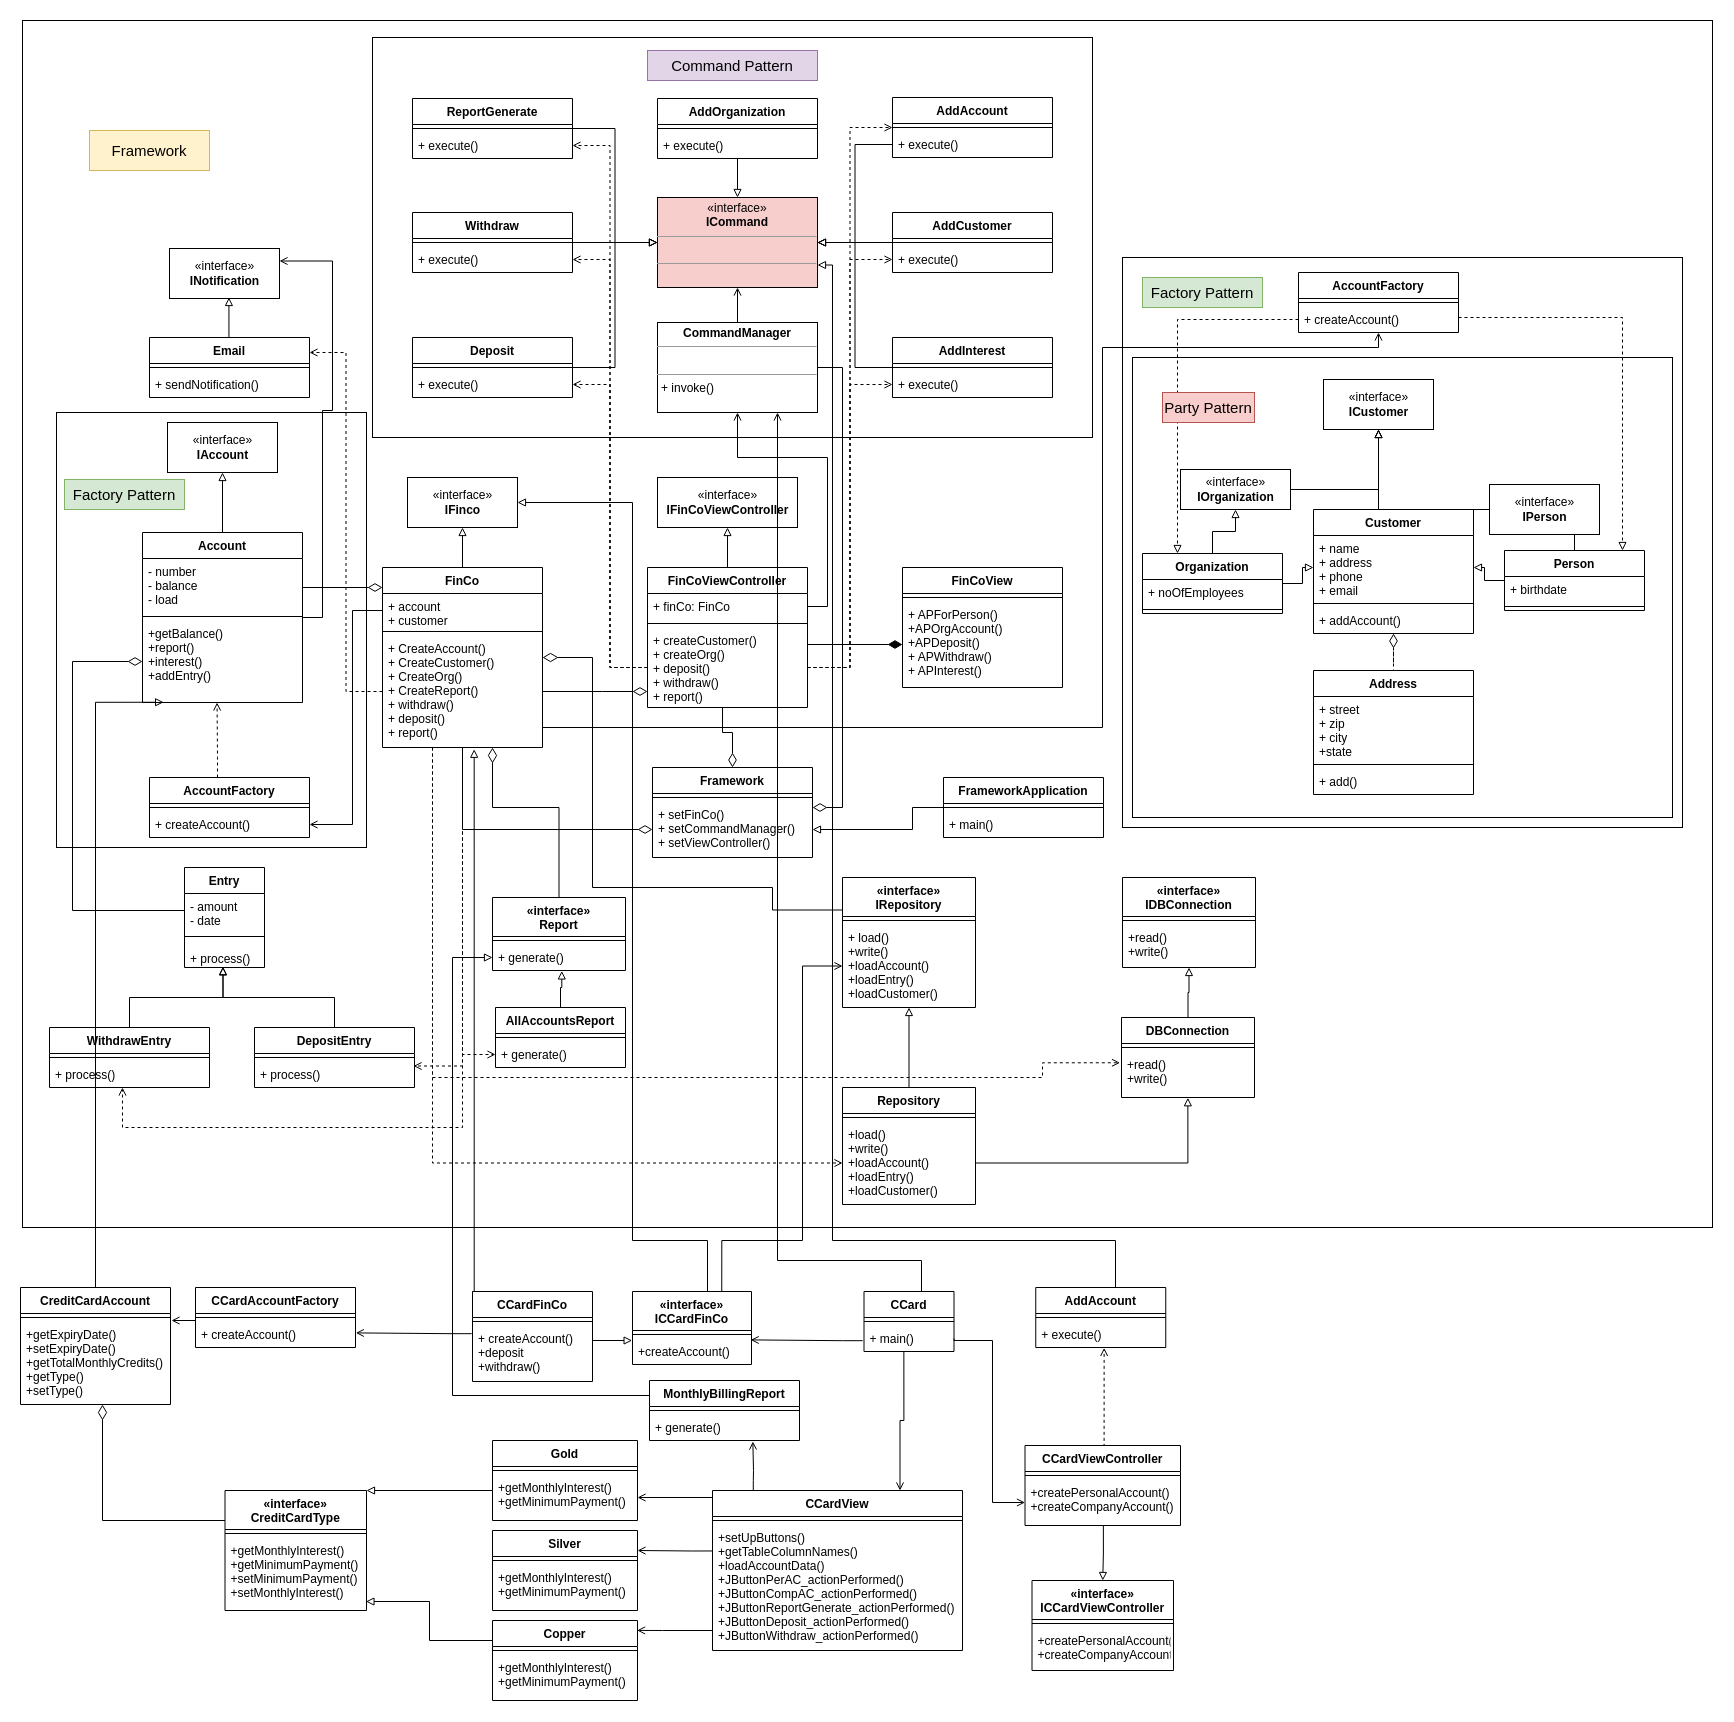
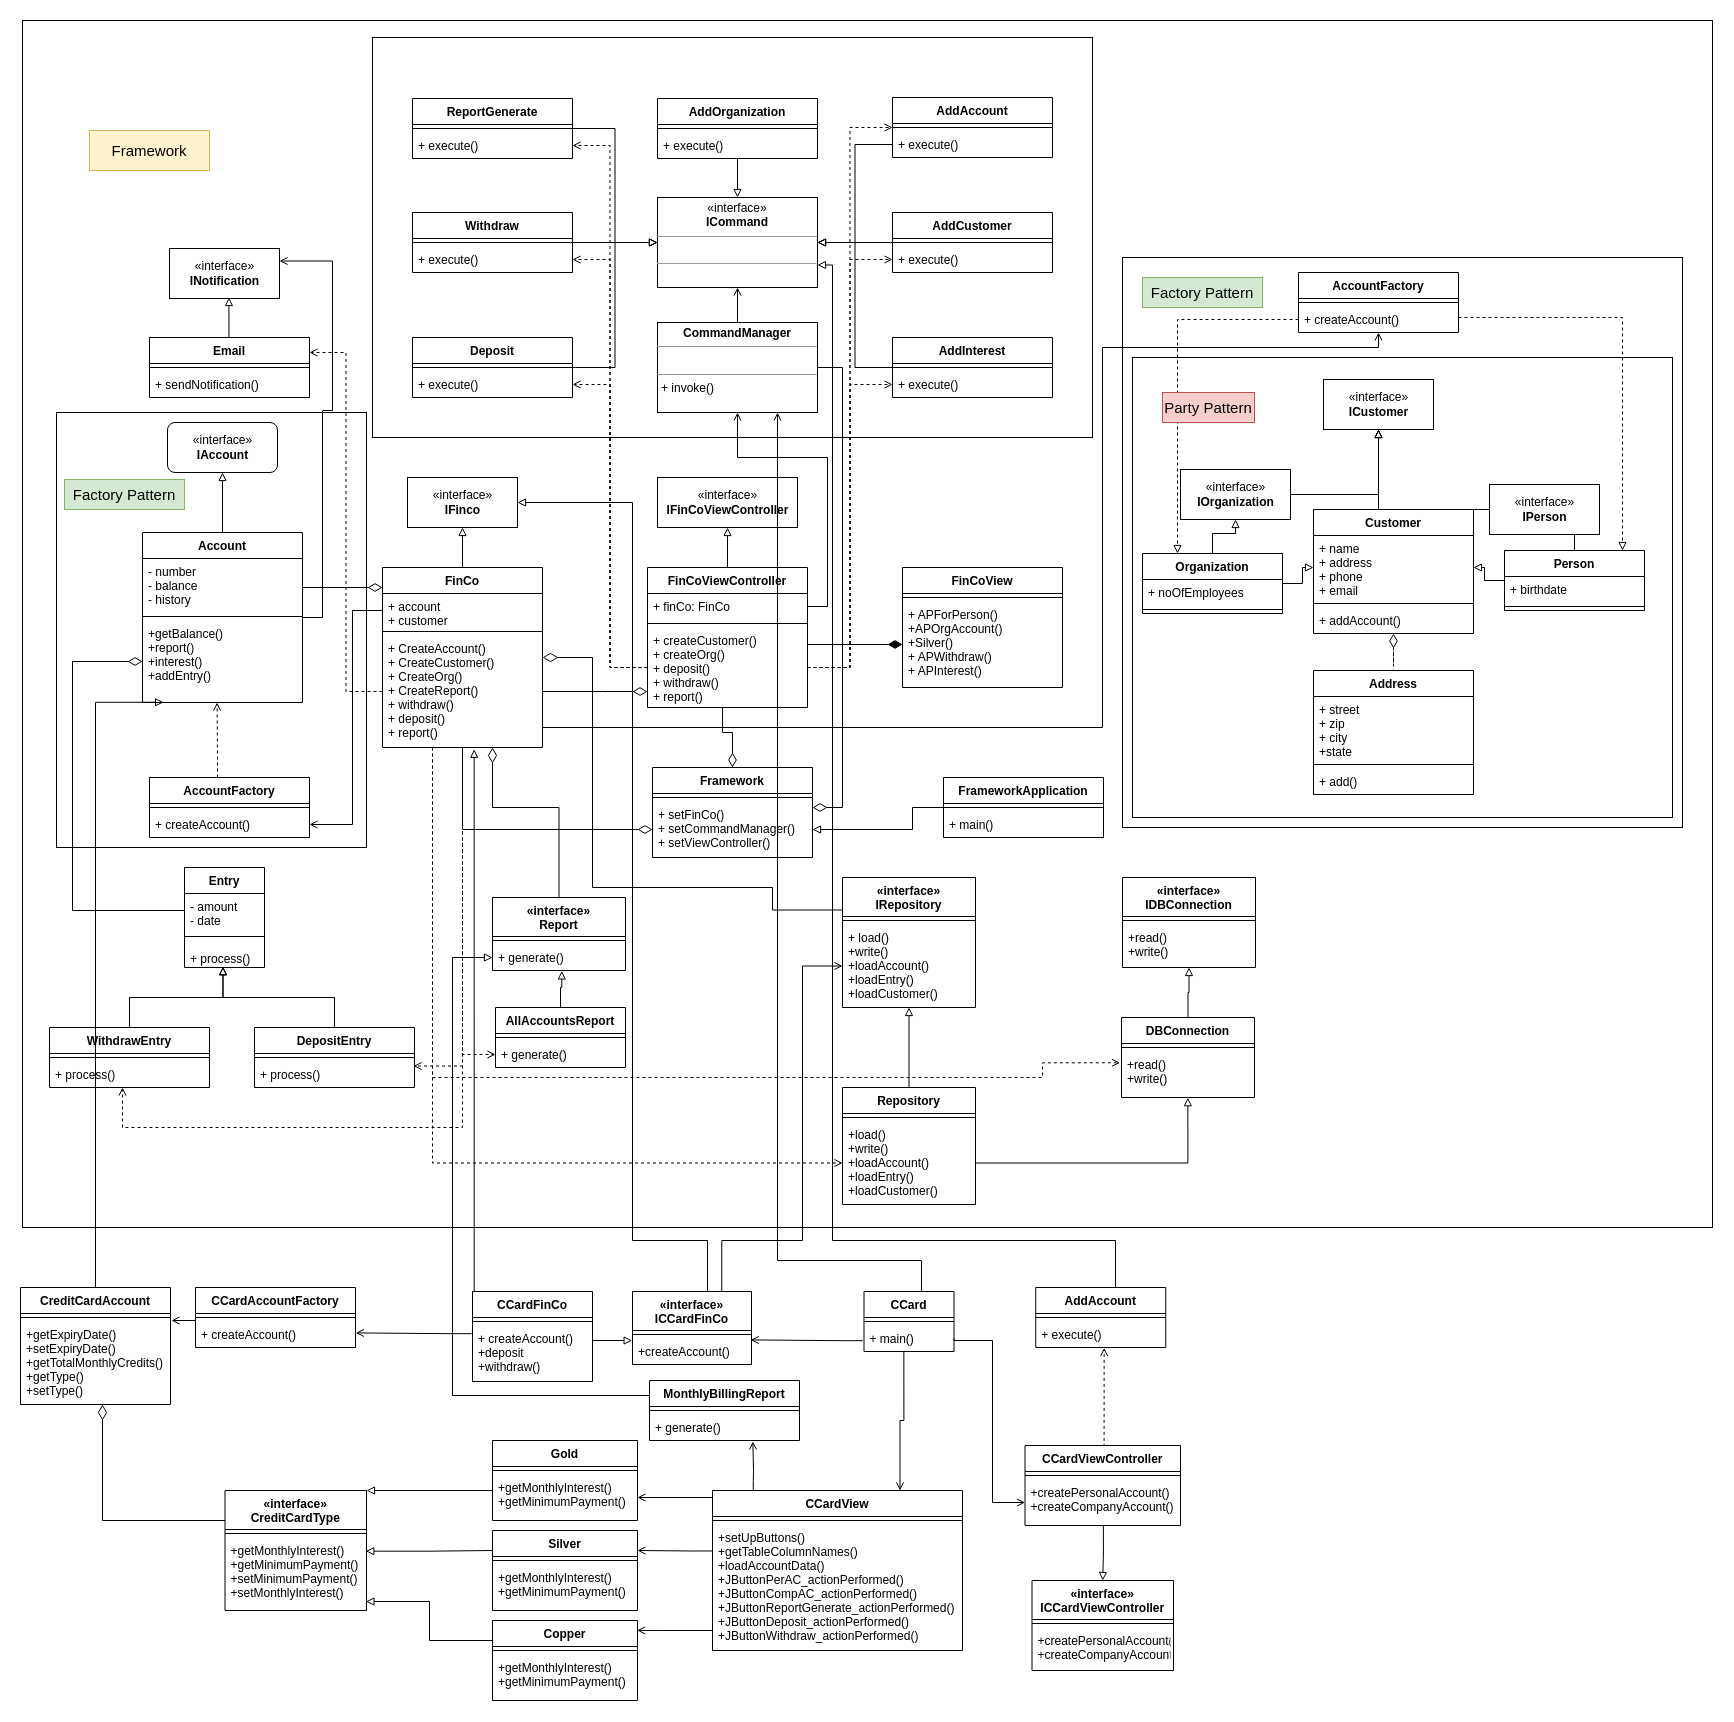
node "Command Pattern": removed
node "«interface» ICommand": fillcolor #f8cecc -> #ffffff
node "«interface» IAccount": shape rectangle -> rounded rectangle
node "«interface» IOrganization": size 110x40 -> 110x50
node "- number - balance - load": label "- number - balance - load" -> "- number - balance - history"
node "+ APForPerson() +APOrgAccount() +APDeposit() + APWithdraw() + APInterest()": label "+ APForPerson() +APOrgAccount() +APDeposit() + APWithdraw() + APInterest()" -> "+ APForPerson() +APOrgAccount() +Silver() + APWithdraw() + APInterest()"
edge "Silver" -> "+getMonthlyInterest() +getMinimumPayment() +setMinimumPayment() +setMonthlyInterest()": added
